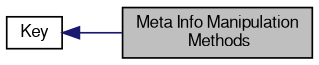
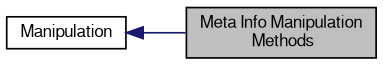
node "Key": label "Key" -> "Manipulation"
